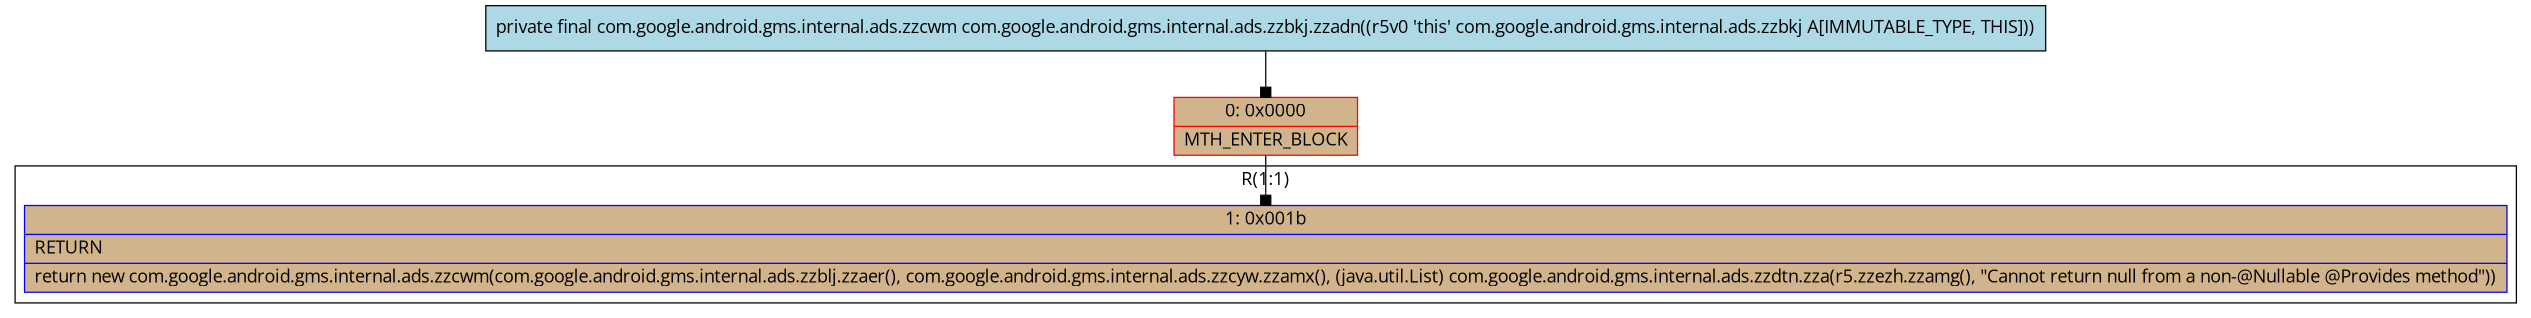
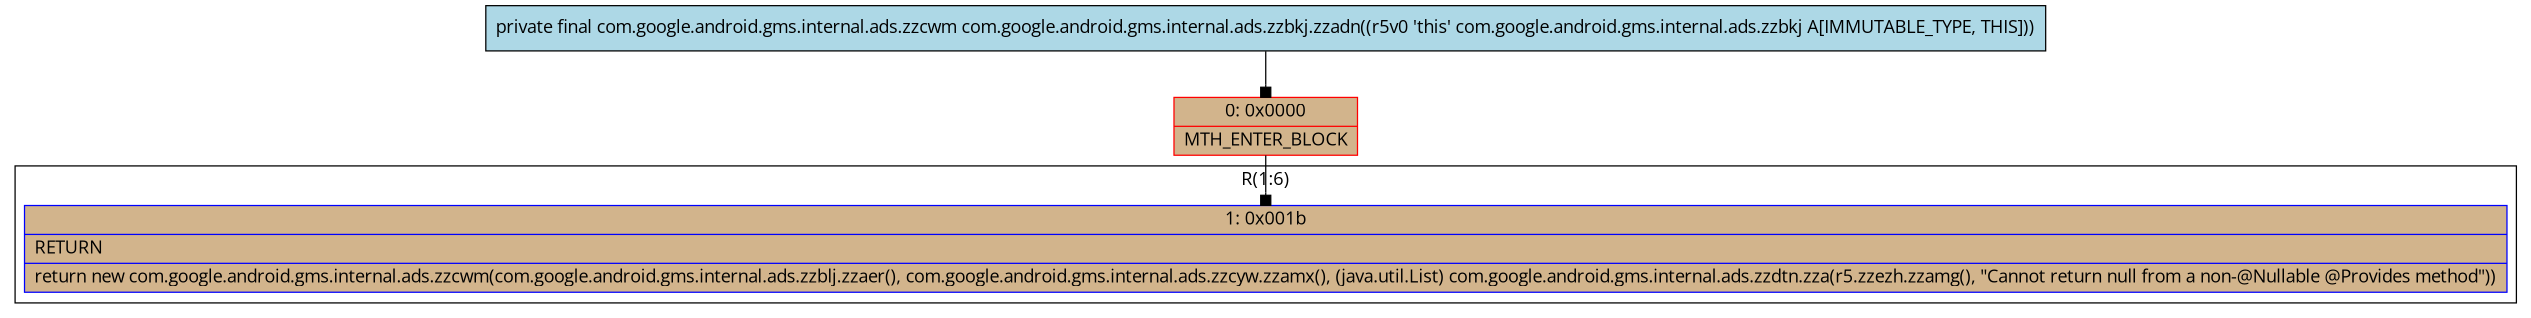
cluster "R(1:1)": label "R(1:1)" -> "R(1:6)"
